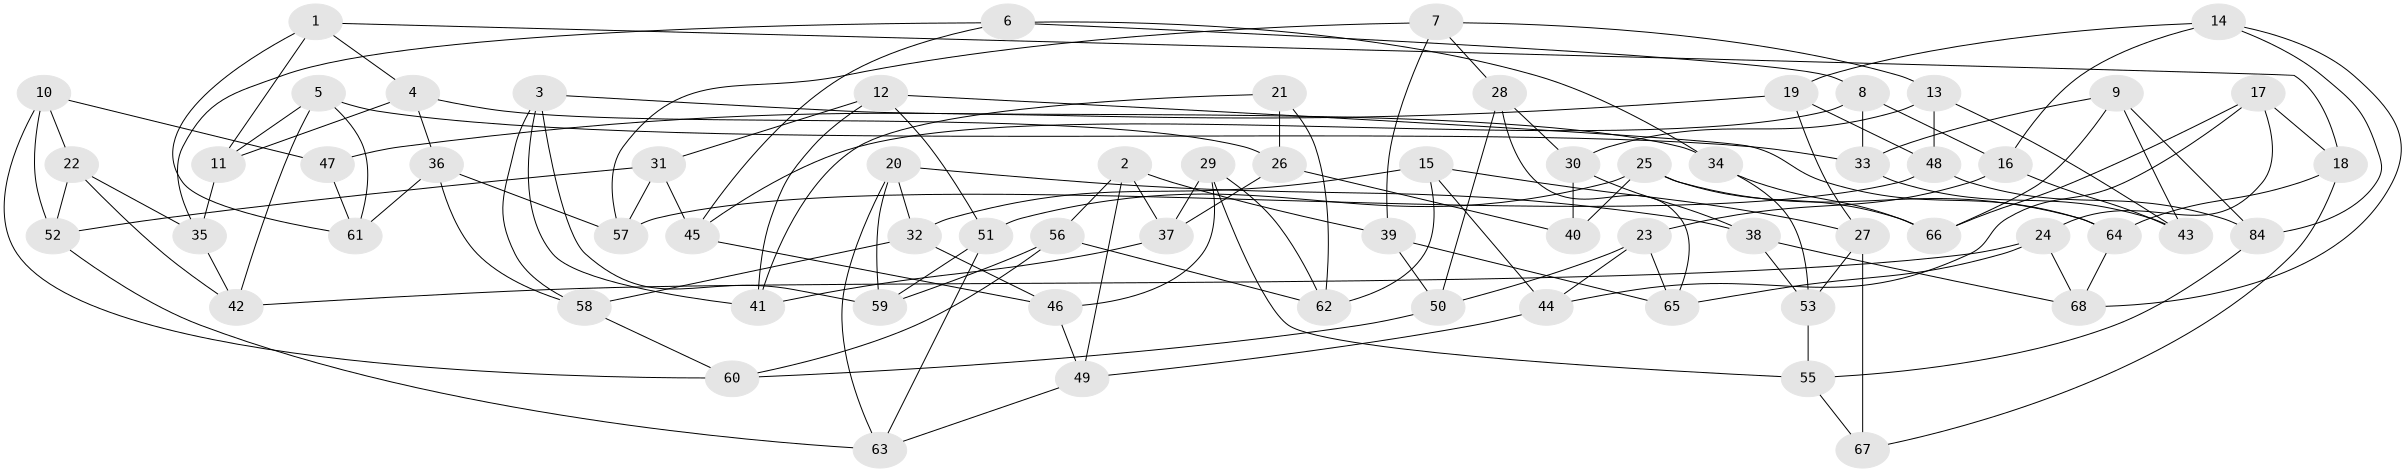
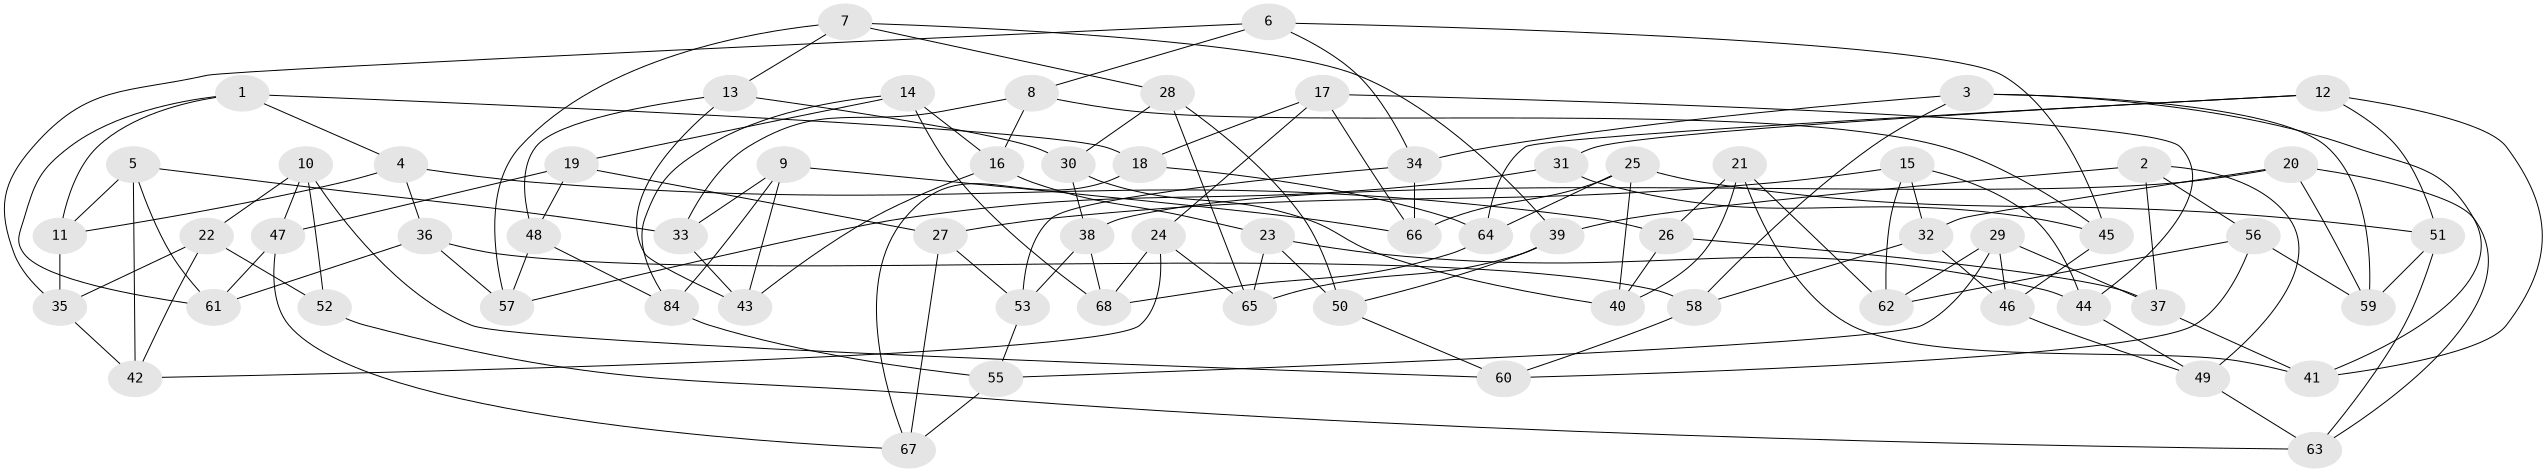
edge "31" -- "52": removed
edge "21" -- "40": added
edge "47" -- "67": added
